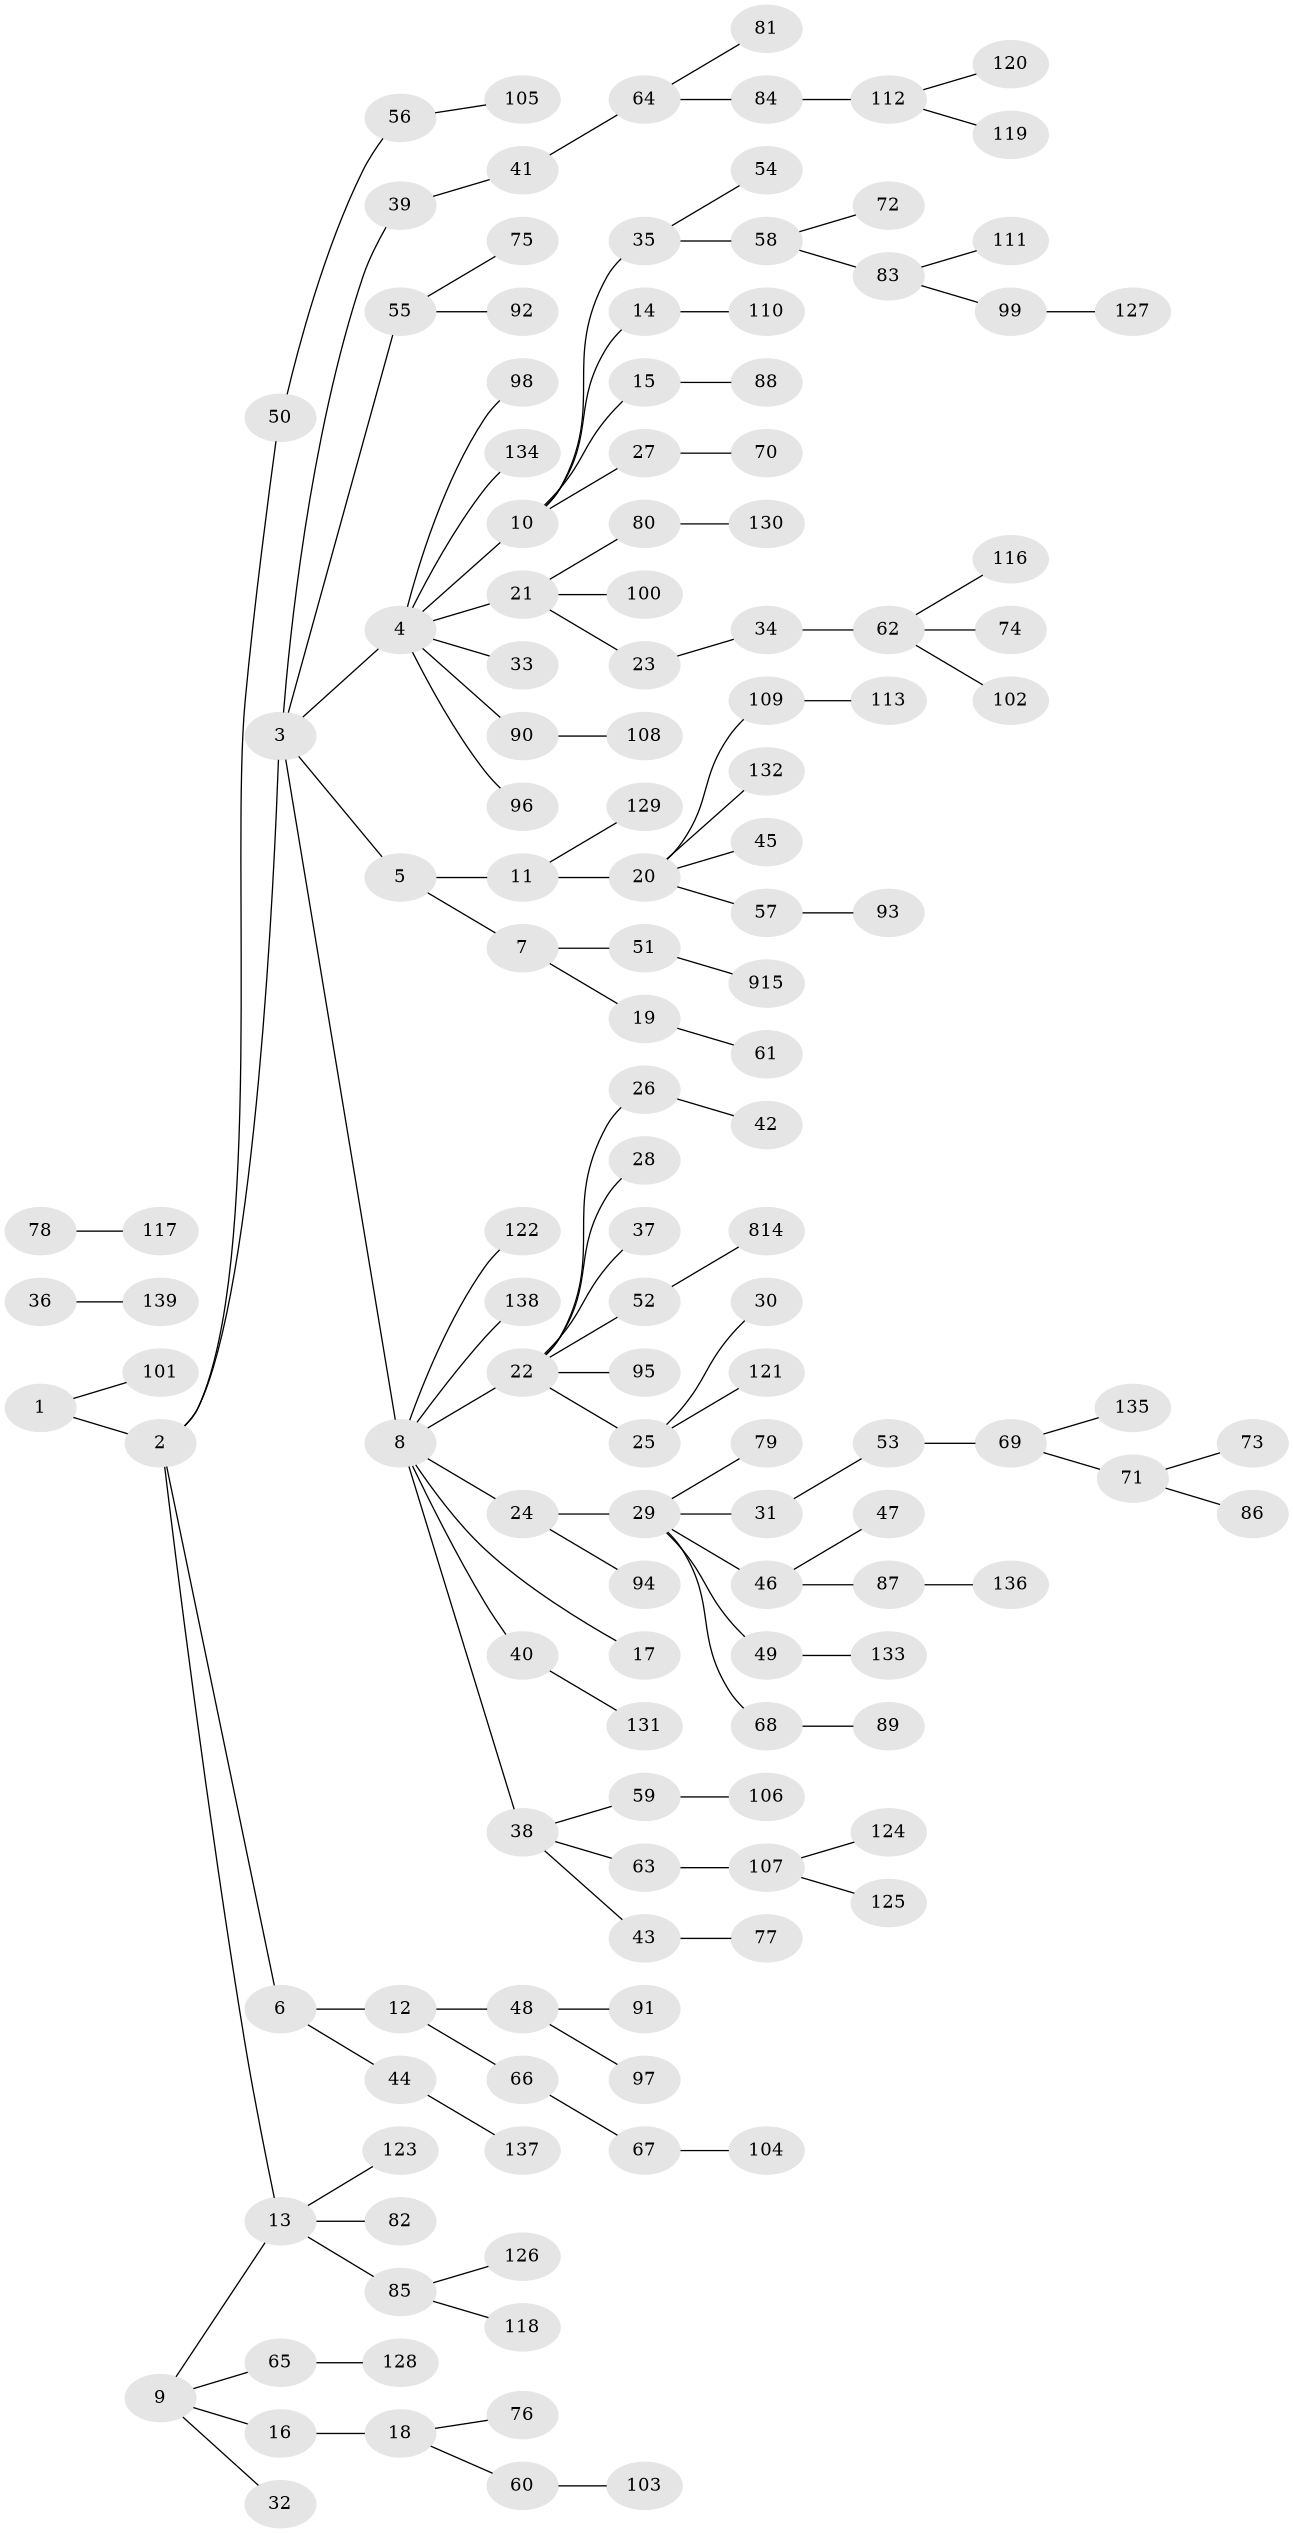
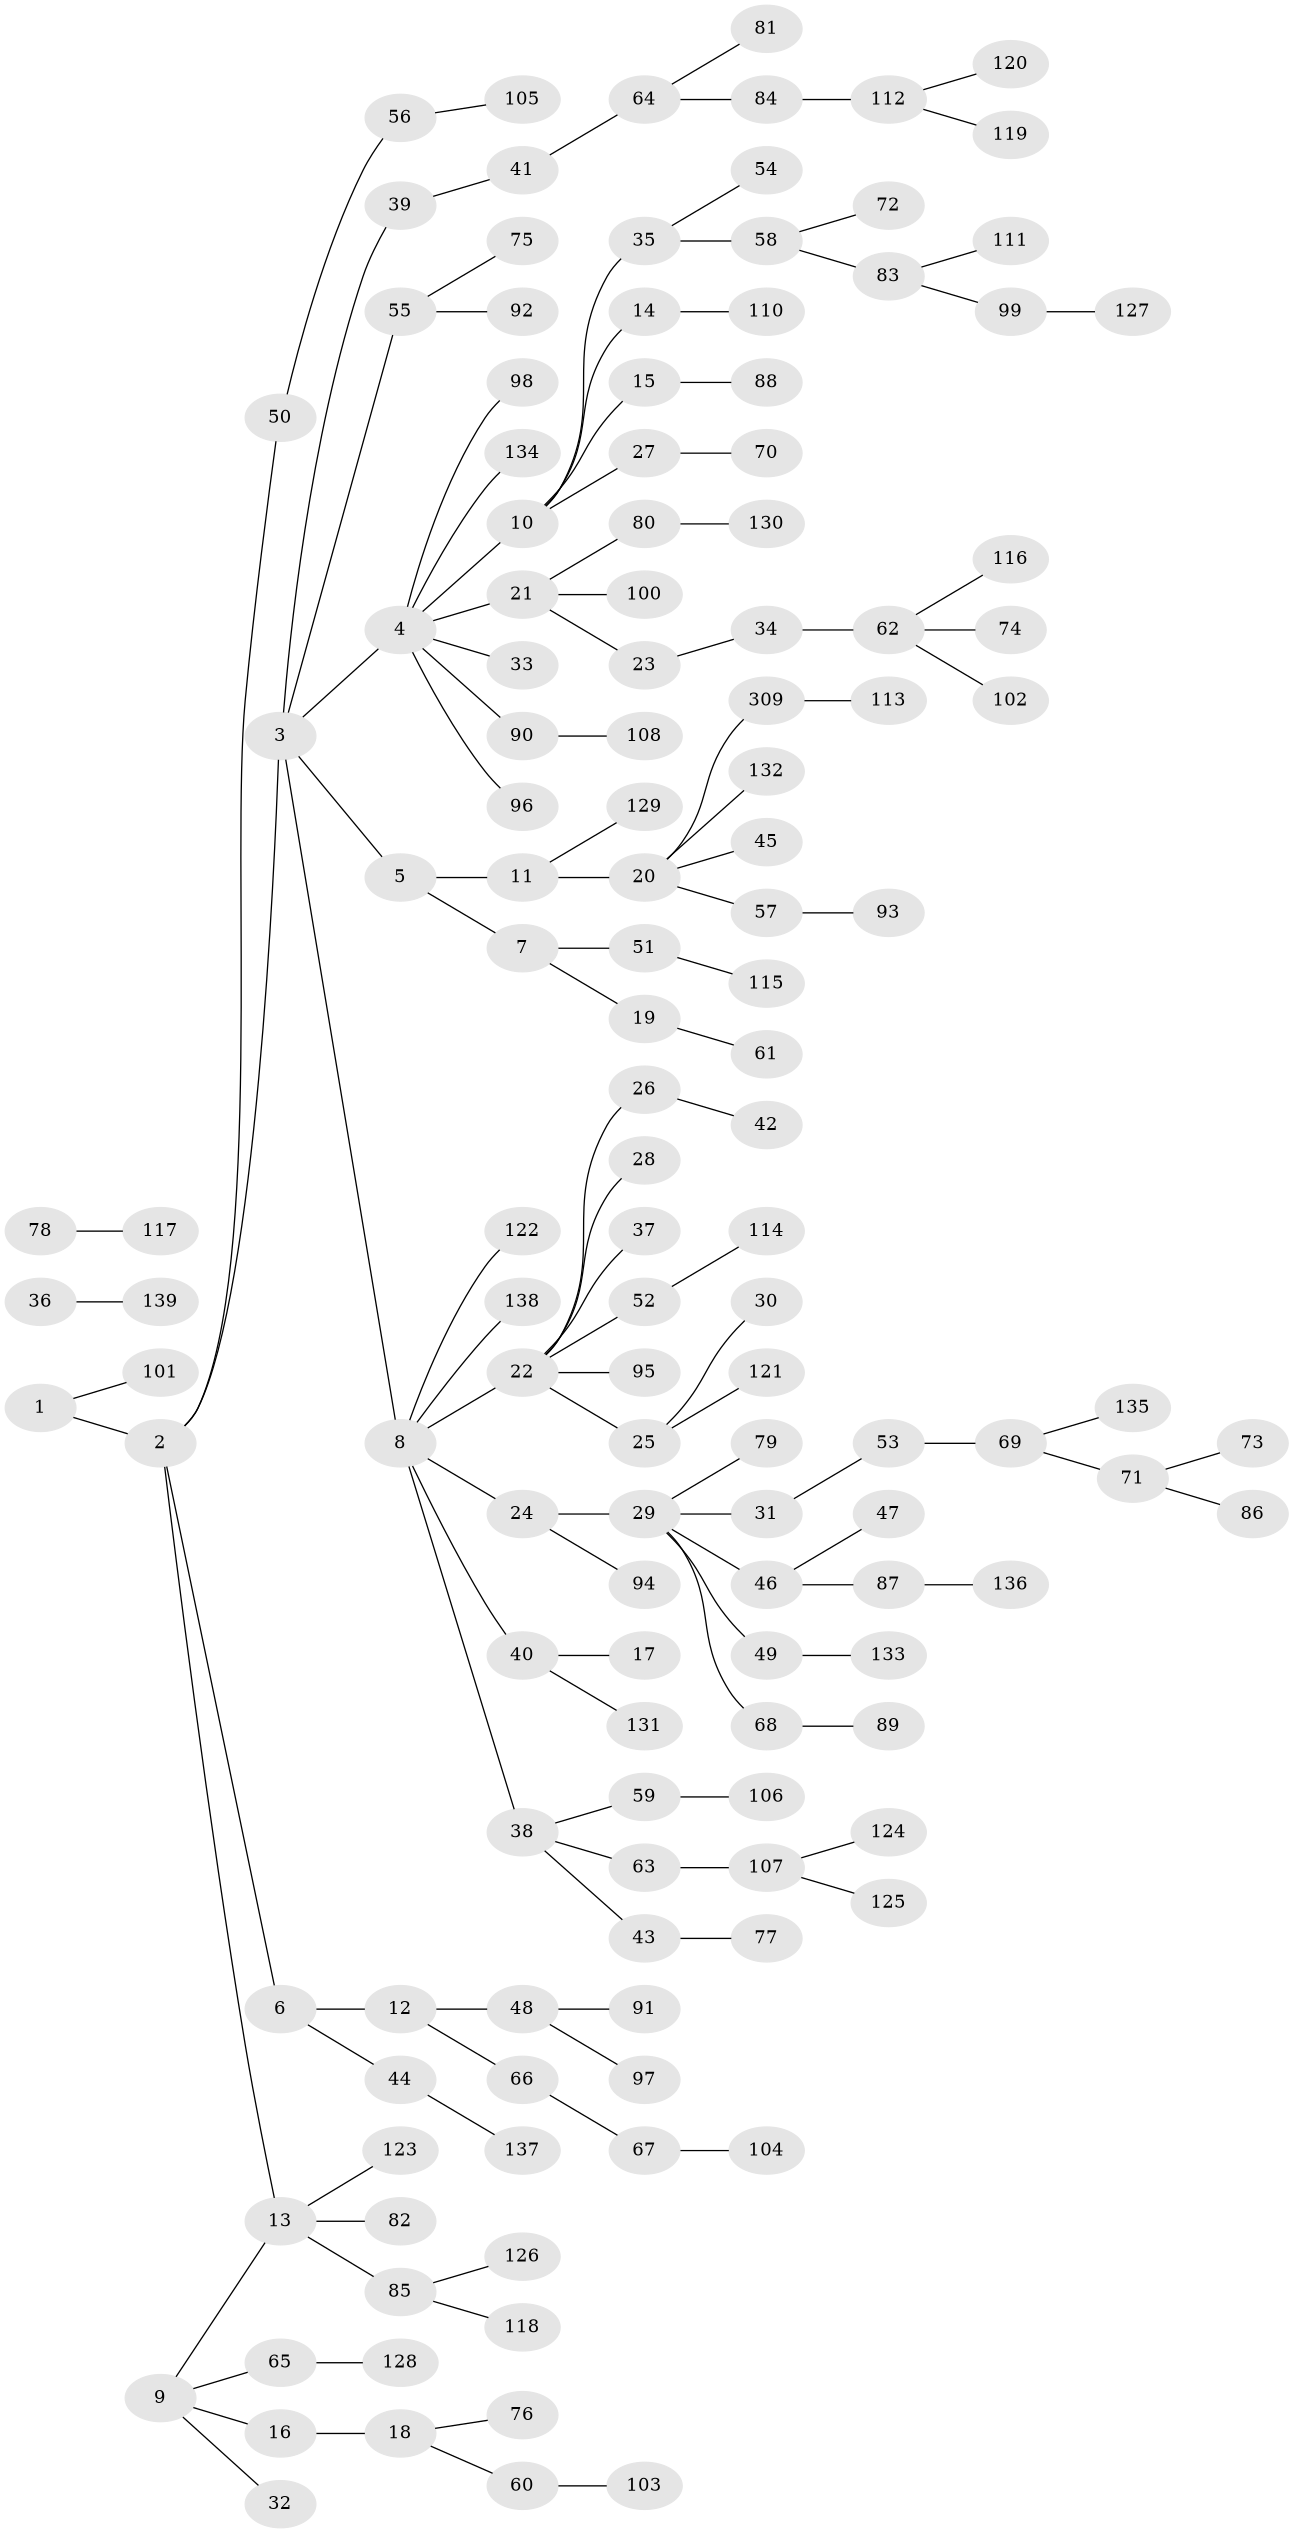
node "109": label "109" -> "309"
node "915": label "915" -> "115"
node "814": label "814" -> "114"
edge "8" -- "17": now "40" -- "17"
